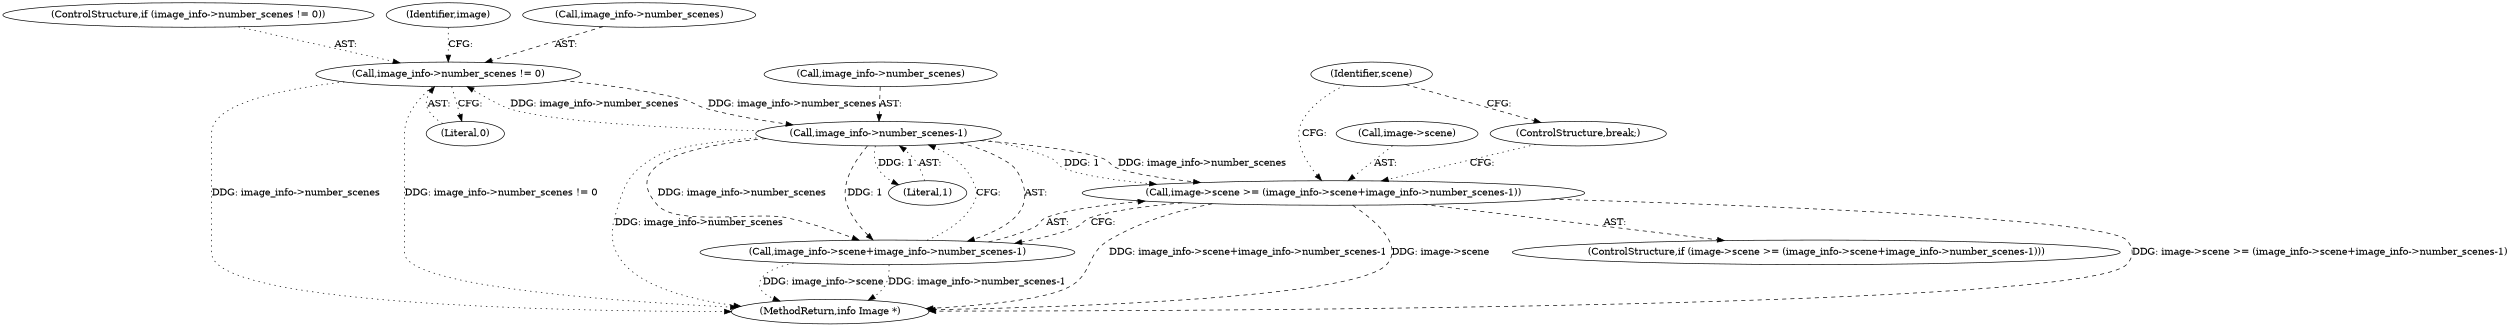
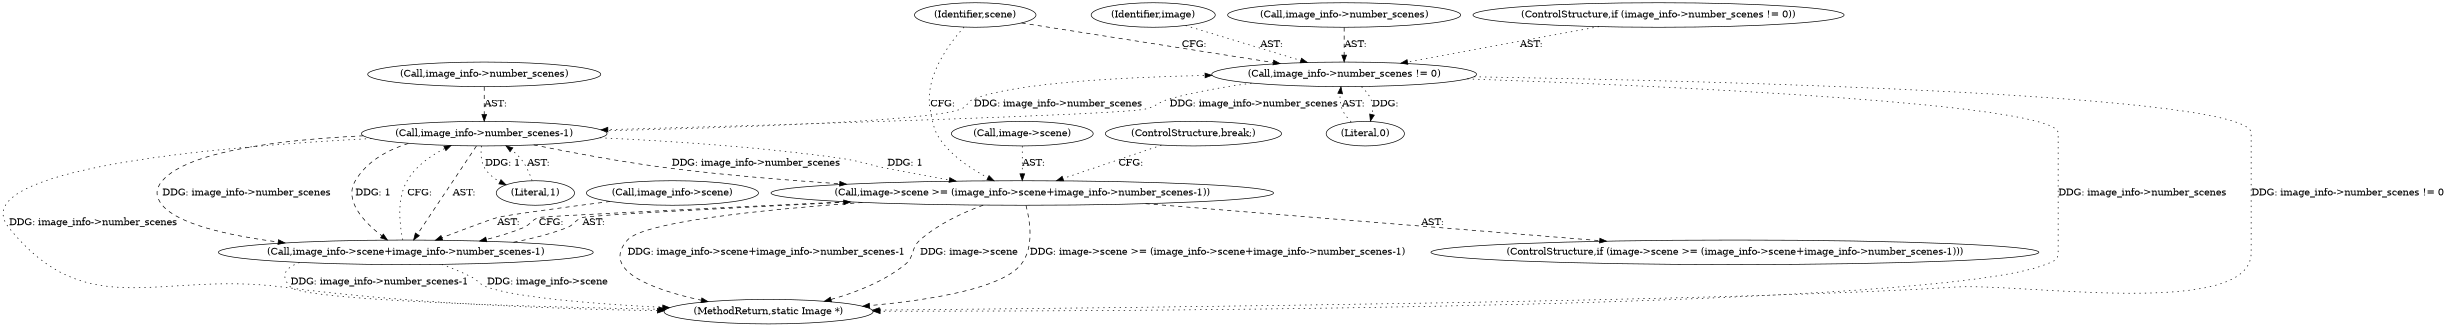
edge "(Identifier,image)" -> "(Call,image_info->number_scenes != 0)": label "CFG: " -> "AST: "
edge "(Call,image_info->number_scenes != 0)" -> "(Call,image_info->number_scenes-1)": style dashed -> dotted
edge "(Identifier,scene)" -> "(ControlStructure,break;)": now "(Identifier,scene)" -> "(Call,image_info->number_scenes != 0)"
edge "(Call,image_info->number_scenes != 0)" -> "(Literal,0)": label "CFG: " -> "DDG: "
node "(Call,image_info->scene)": added
node "(MethodReturn,info Image *)": label "(MethodReturn,info Image *)" -> "(MethodReturn,static Image *)"
